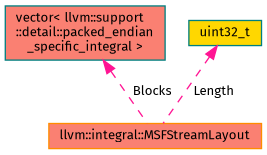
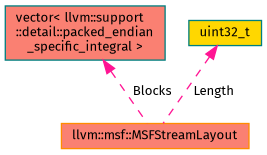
node "llvm::integral::MSFStreamLayout": label "llvm::integral::MSFStreamLayout" -> "llvm::msf::MSFStreamLayout"
